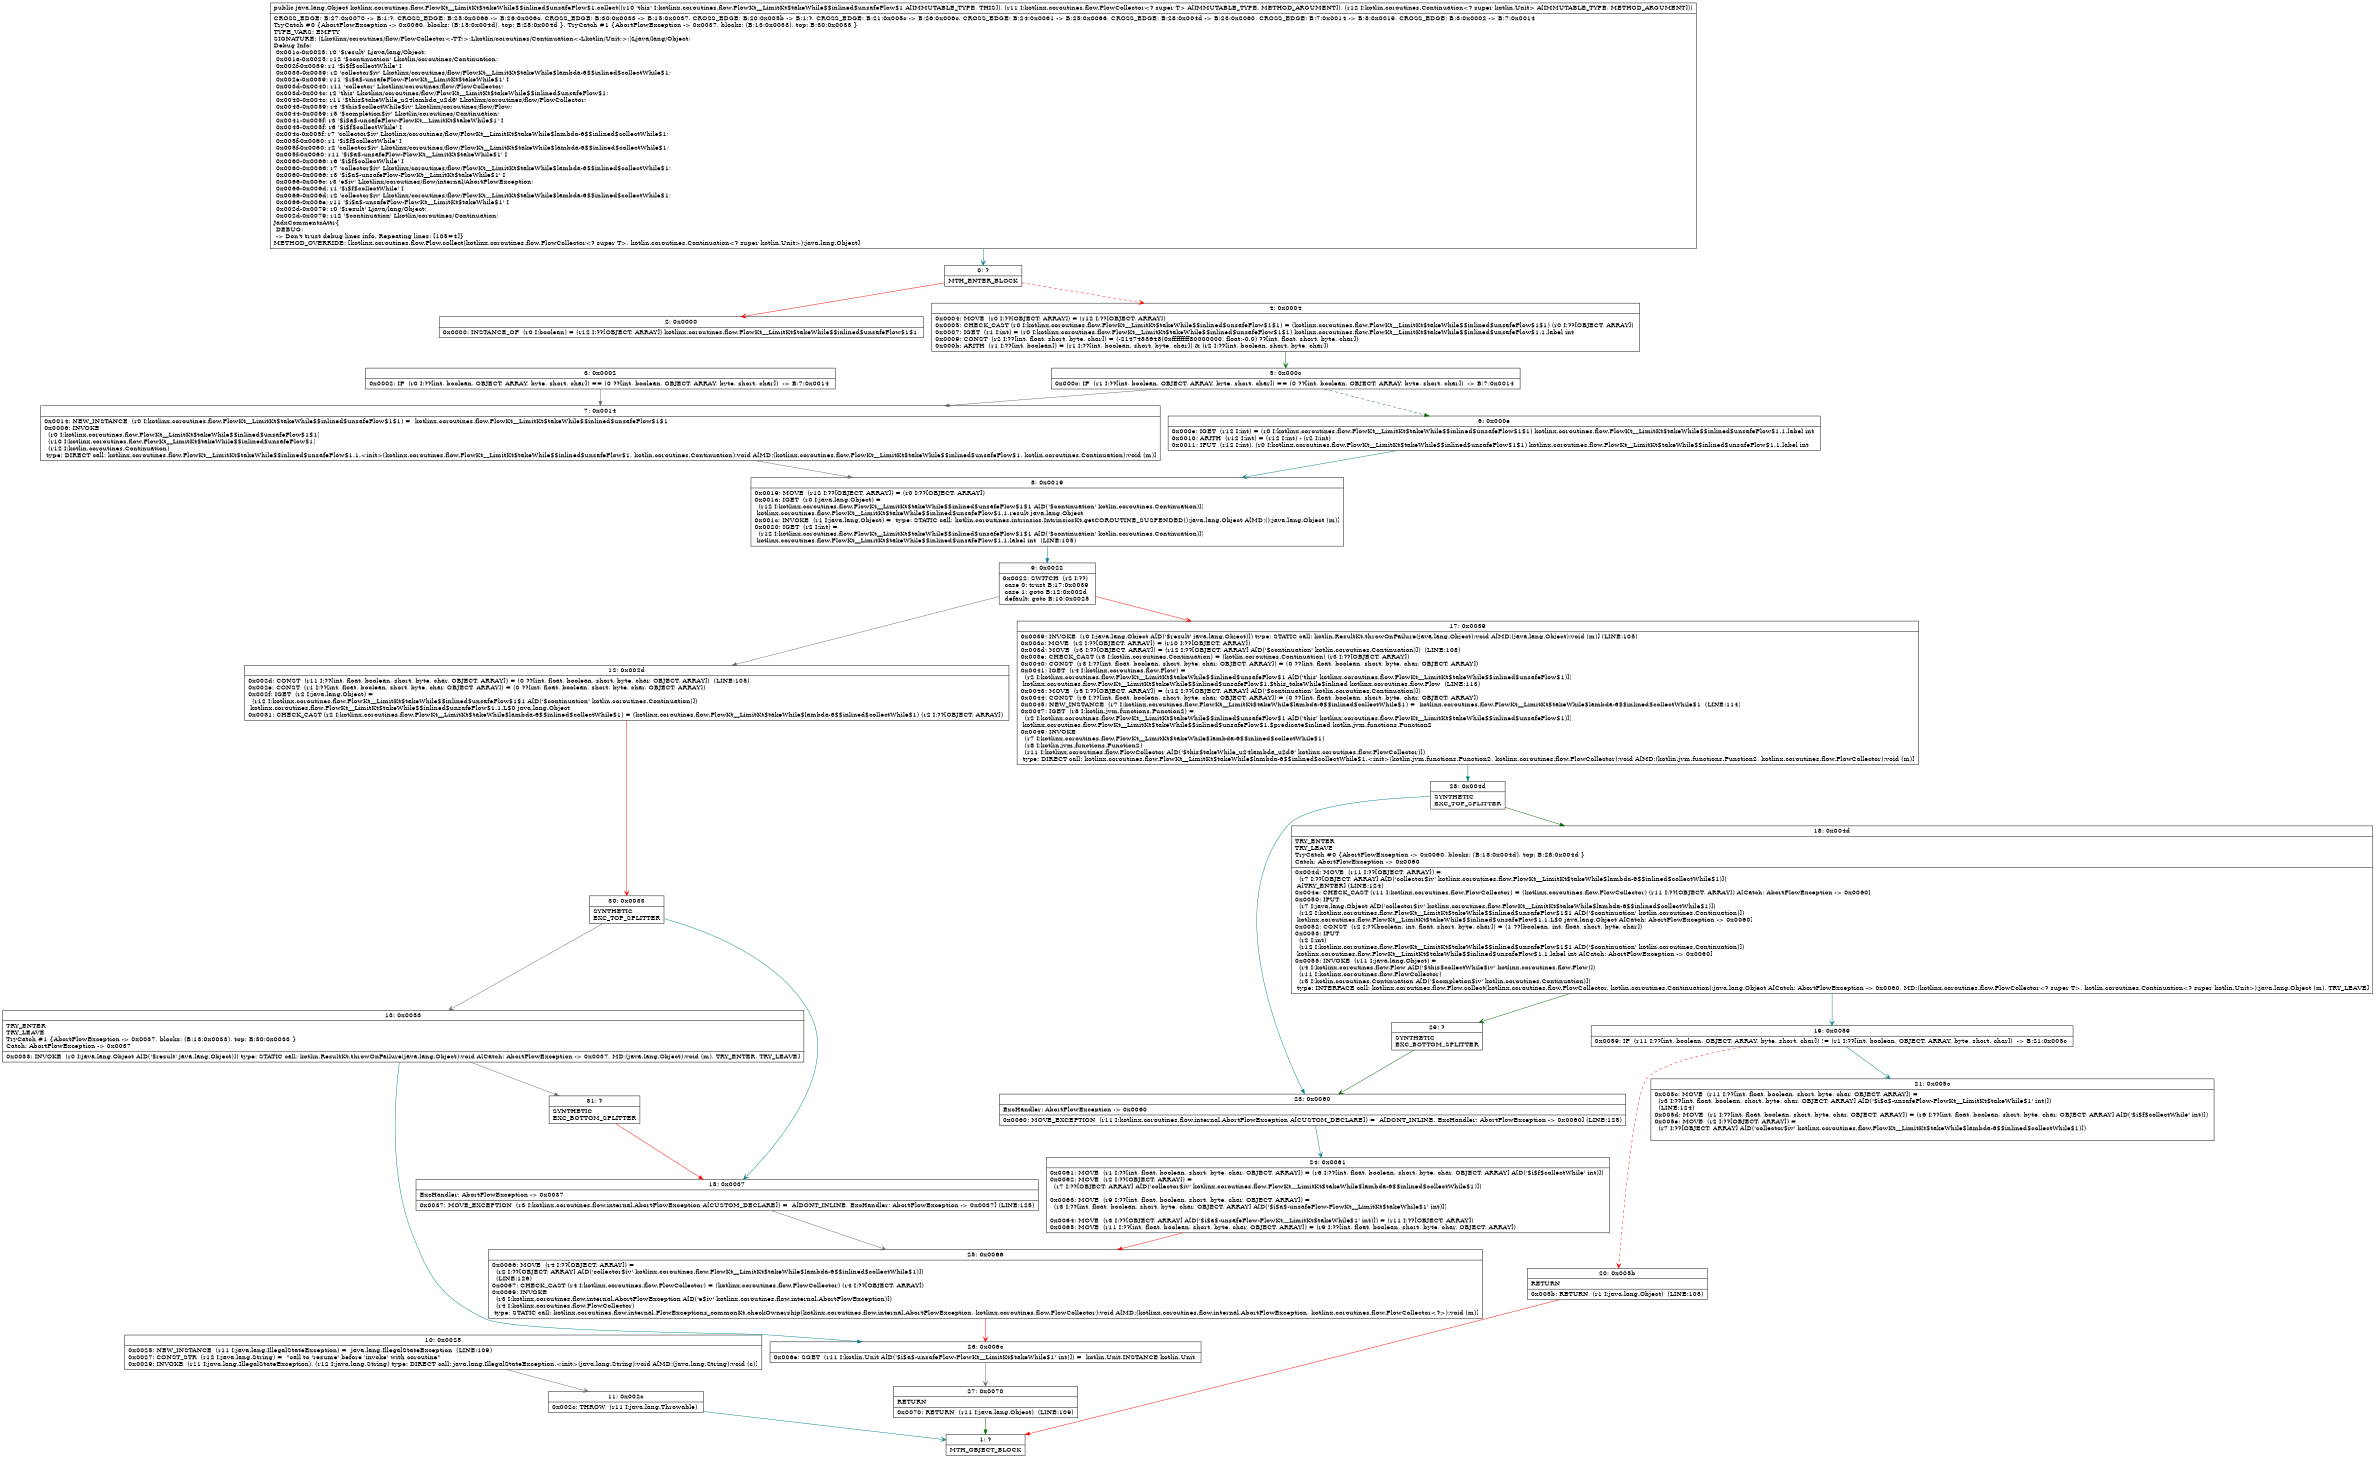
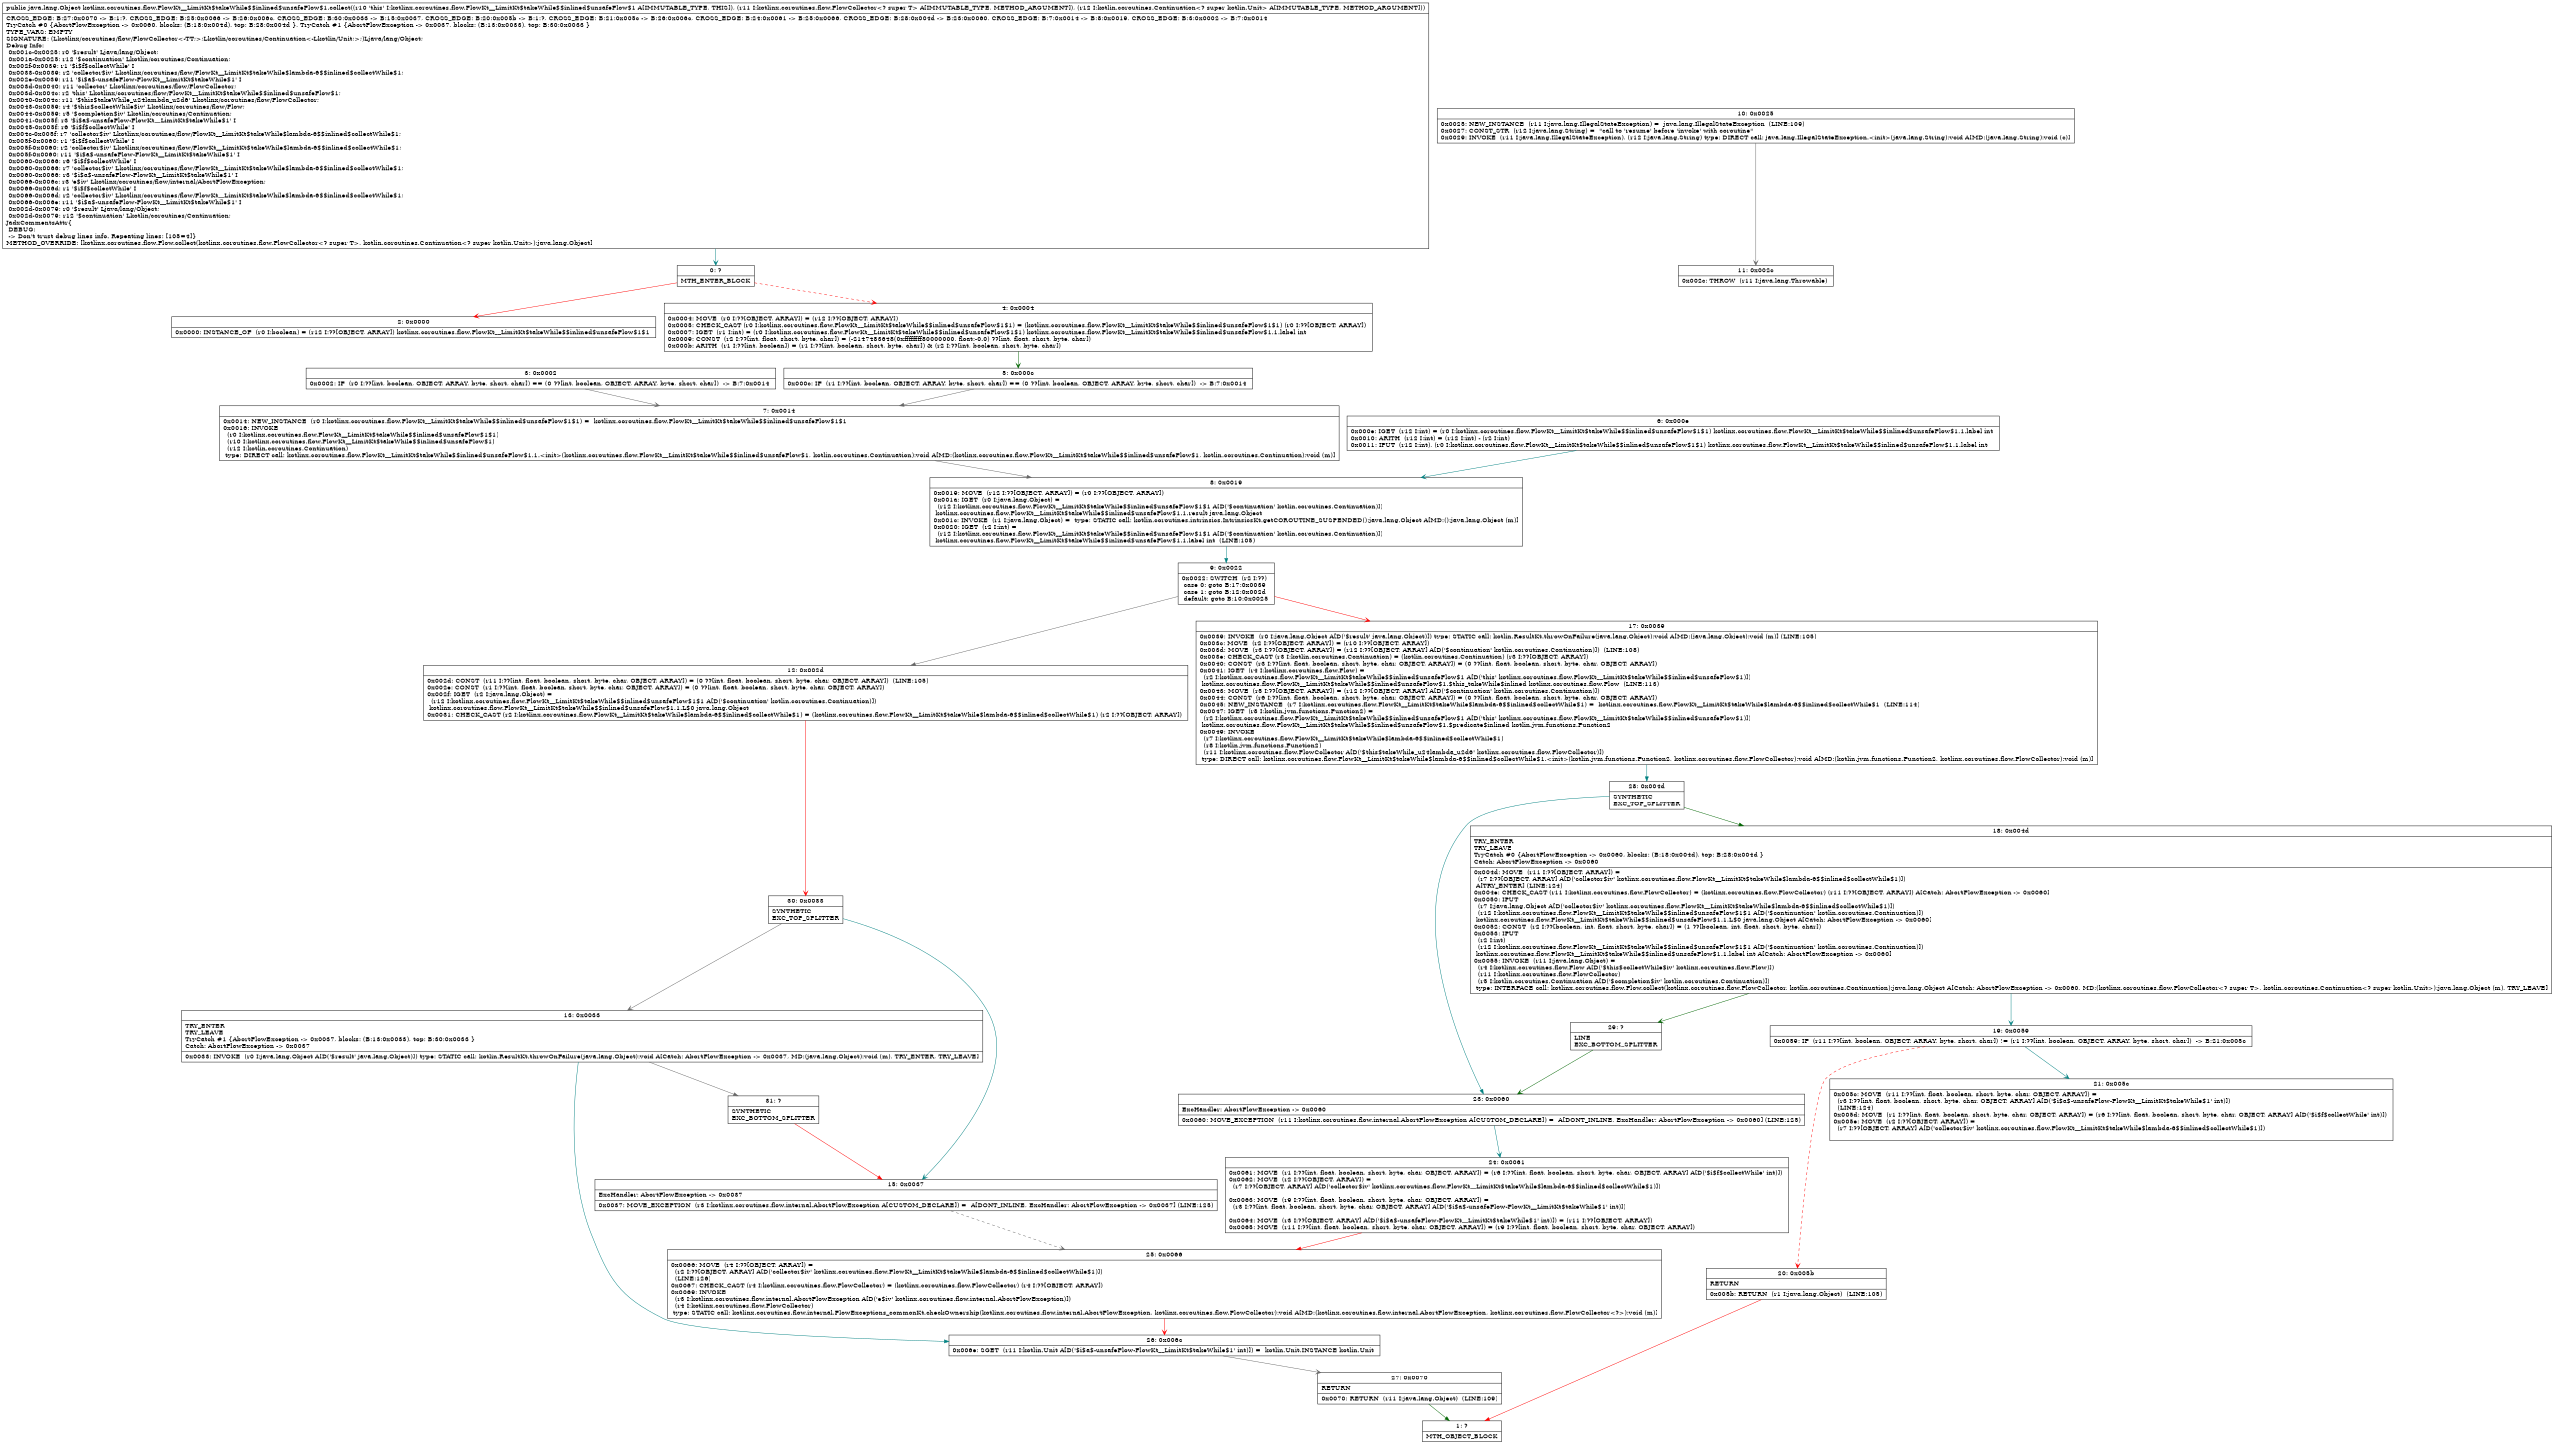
edge "3: 0x0002" -> "7: 0x0014": arrowhead normal -> vee
edge "5: 0x000c" -> "6: 0x000e": removed
node "7: 0x0014": text "0x0006: INVOKE" -> "0x0016: INVOKE"
node "9: 0x0022": text "case 0: trust B:17:0x0039" -> "case 0: goto B:17:0x0039"
node "29: ?": text "SYNTHETIC" -> "LINE"
edge "15: 0x0037" -> "25: 0x0066": style solid -> dashed
edge "11: 0x002c" -> "1: ?": removed
